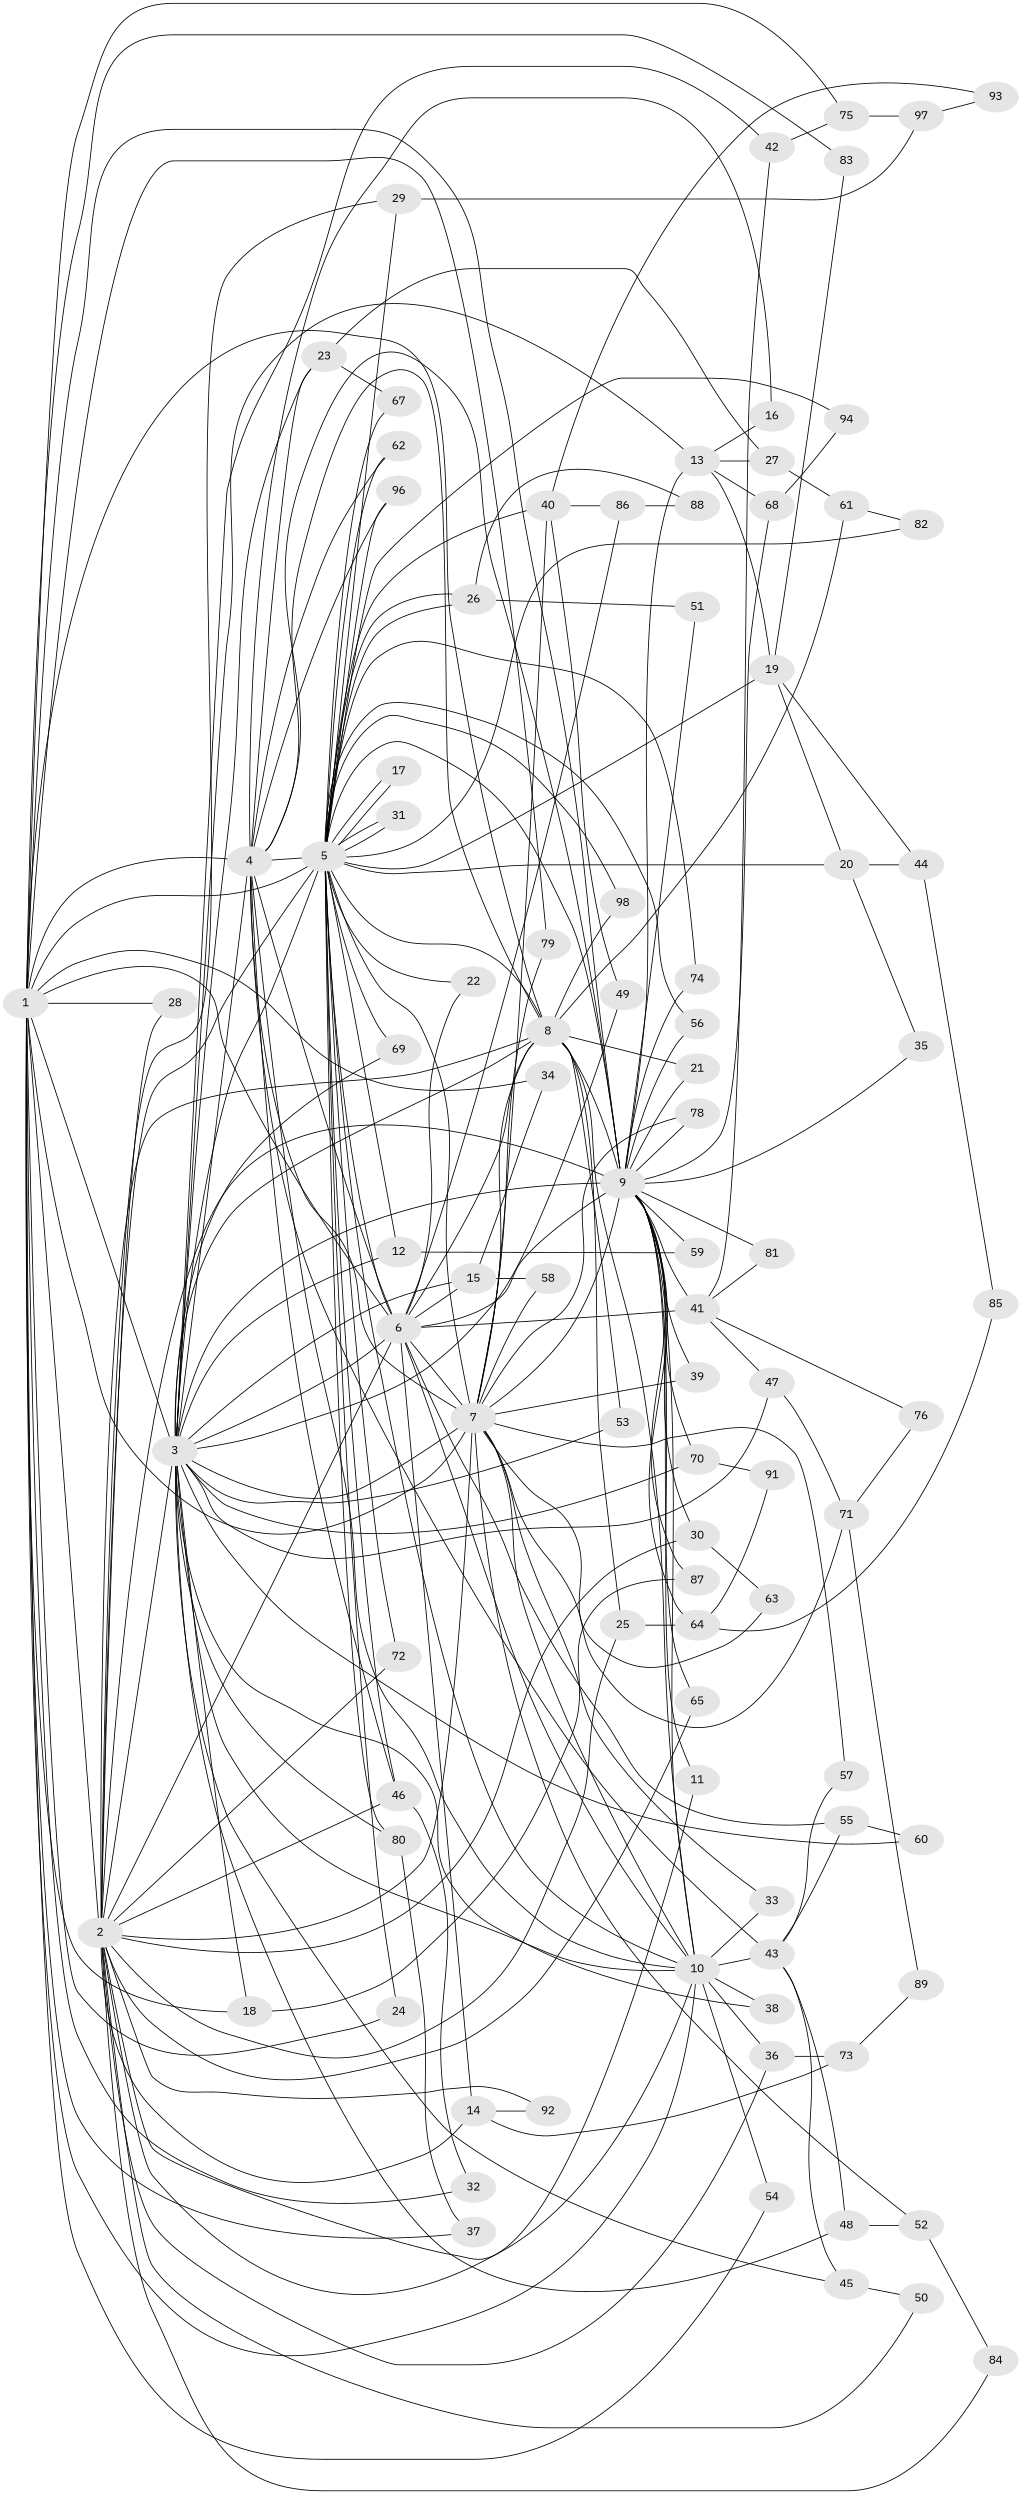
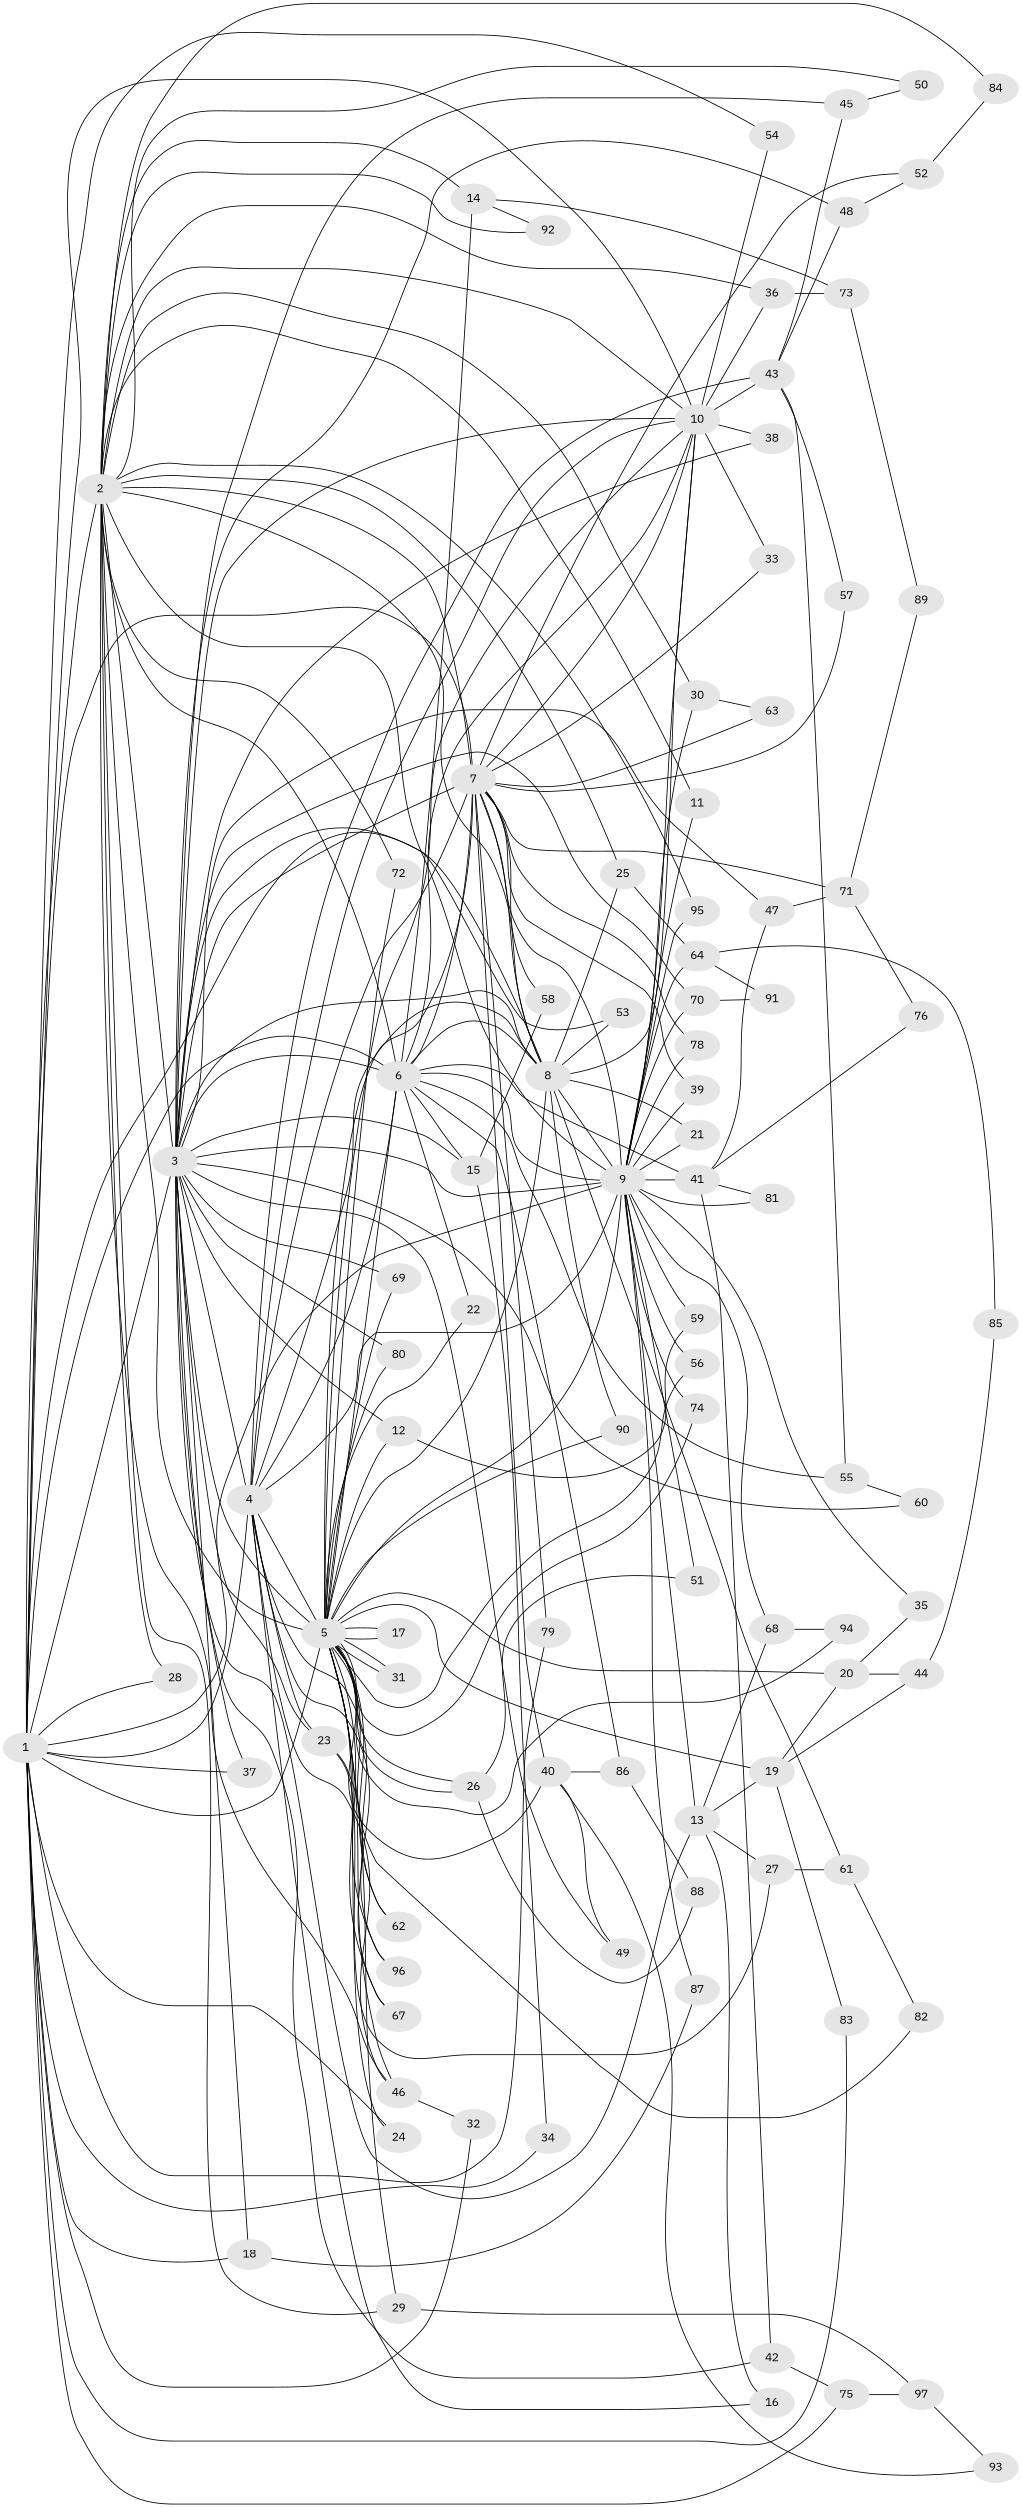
node "98": label "98" -> "90"
node "65": label "65" -> "95"
edge "80" -- "37": now "3" -- "37"
